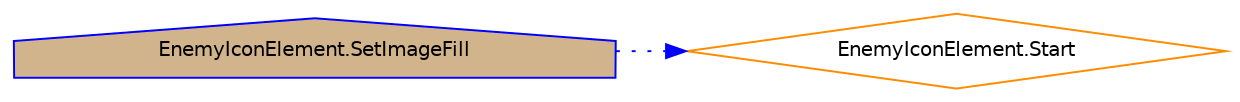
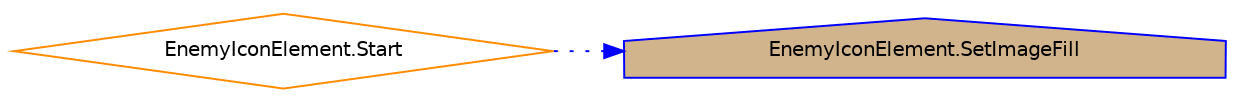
edge "EnemyIconElement.SetImageFill" -> "EnemyIconElement.Start": reversed
